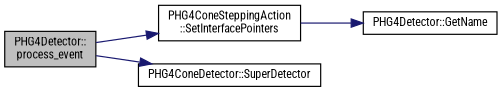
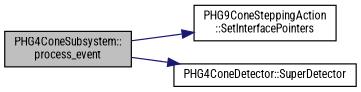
node "PHG4ConeSteppingAction ::SetInterfacePointers": label "PHG4ConeSteppingAction ::SetInterfacePointers" -> "PHG9ConeSteppingAction ::SetInterfacePointers"
node "PHG4Detector::GetName": removed
node "PHG4Detector:: process_event": label "PHG4Detector:: process_event" -> "PHG4ConeSubsystem:: process_event"
